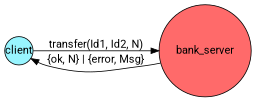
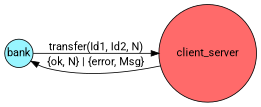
node "client": label "client" -> "bank"
node "bank_server": label "bank_server" -> "client_server"
